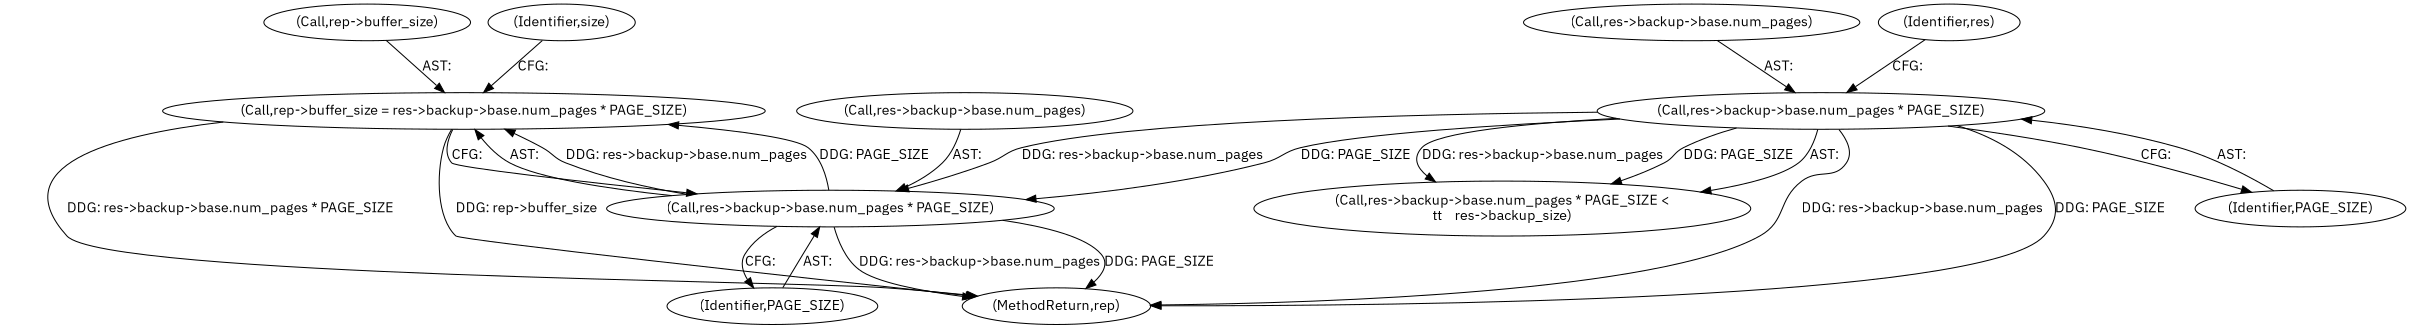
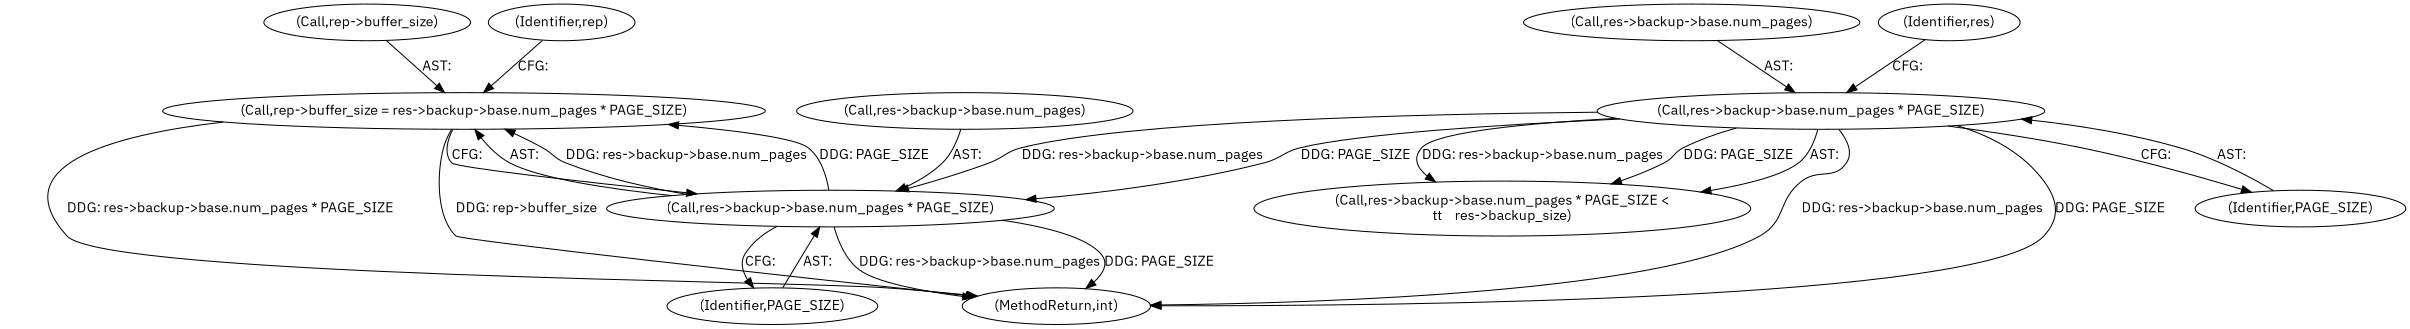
node "(Identifier,size)": label "(Identifier,size)" -> "(Identifier,rep)"
node "(MethodReturn,rep)": label "(MethodReturn,rep)" -> "(MethodReturn,int)"
